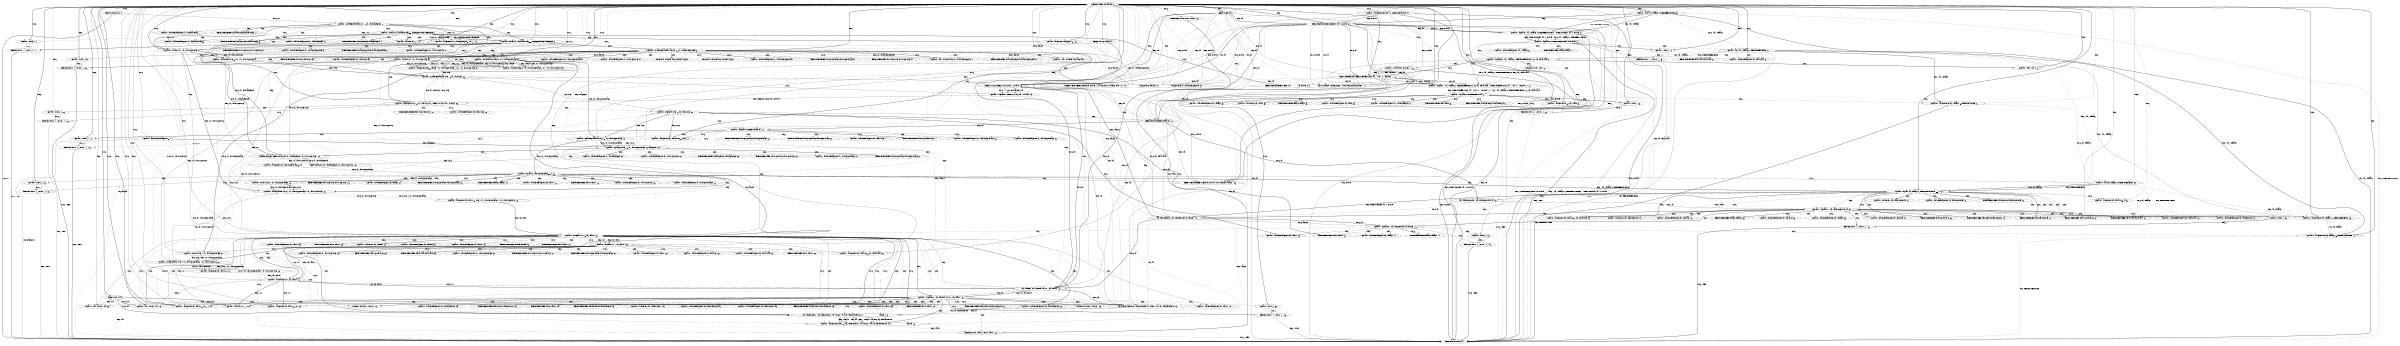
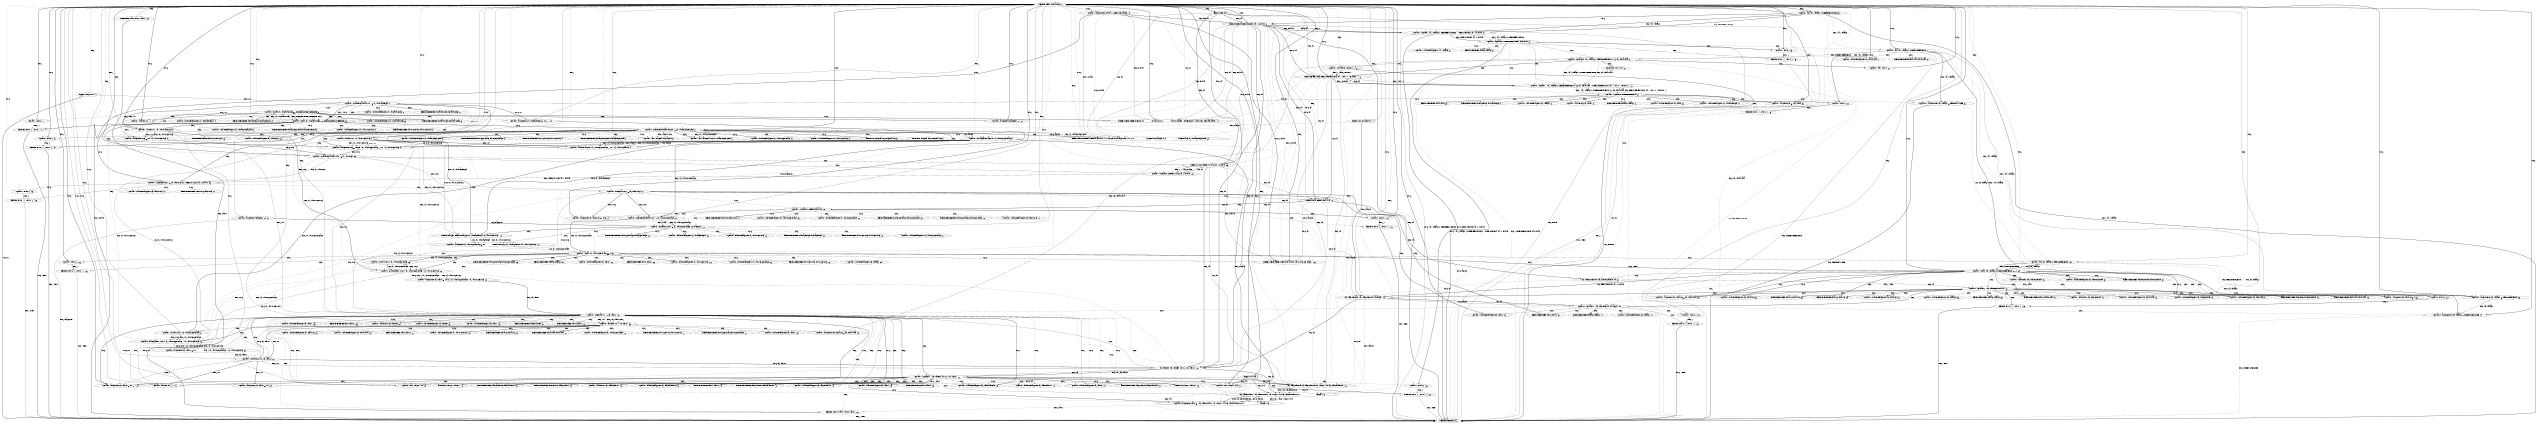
edge "(<operator>.logicalNot,!BUFFERCHECK(tif))" -> "(<operator>.greaterEqualsThan,row >= td->td_imagelength)": added, label "CDG:"
edge "(<operator>.equals,(tif->tif_flags & TIFF_CODERSETUP) == 0)" -> "(<operator>.indirectFieldAccess,tif->tif_rawcc)": added, label "CDG:"
edge "(<operator>.logicalNot,!(*tif->tif_setupencode)(tif))" -> "(<operator>.assignment,tif->tif_rawcc = 0)": added, label "CDG:"
